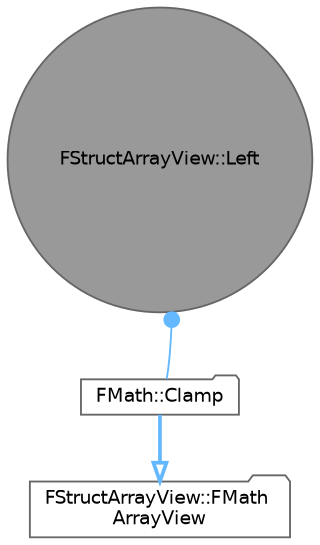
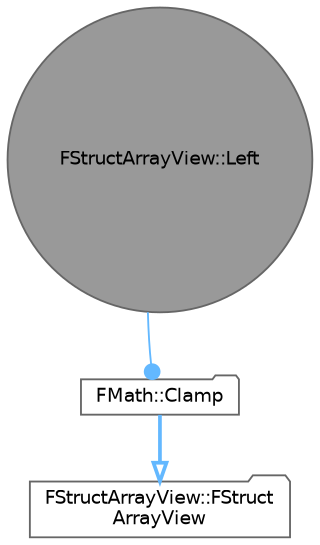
edge "FMath::Clamp" -> "FStructArrayView::Left": reversed
node "FStructArrayView::FMath ArrayView": label "FStructArrayView::FMath ArrayView" -> "FStructArrayView::FStruct ArrayView"
